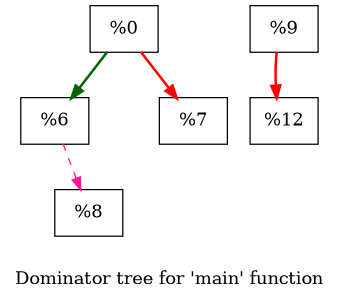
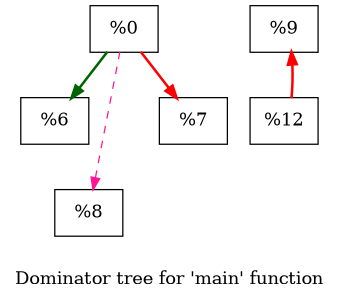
edge "%9" -> "%12": reversed
edge "%6" -> "%8": now "%0" -> "%8"
